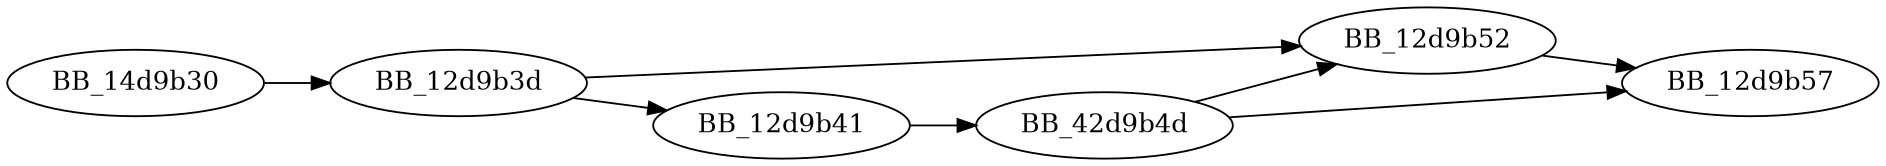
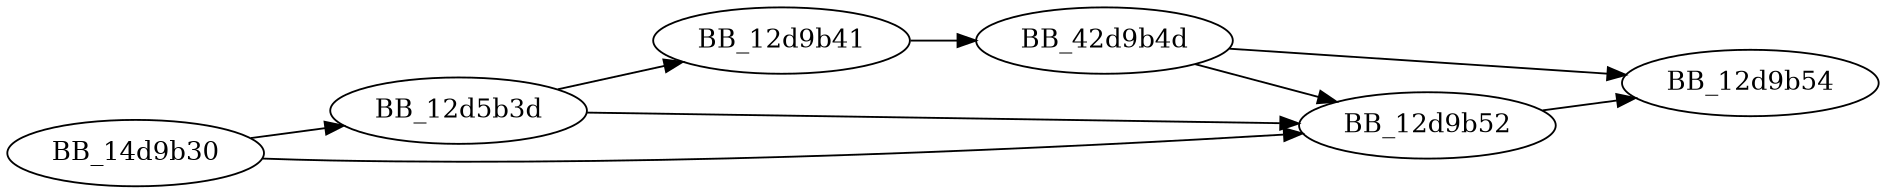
node "BB_12d9b3d": label "BB_12d9b3d" -> "BB_12d5b3d"
node "BB_12d9b57": label "BB_12d9b57" -> "BB_12d9b54"
edge "BB_14d9b30" -> "BB_12d9b52": added
